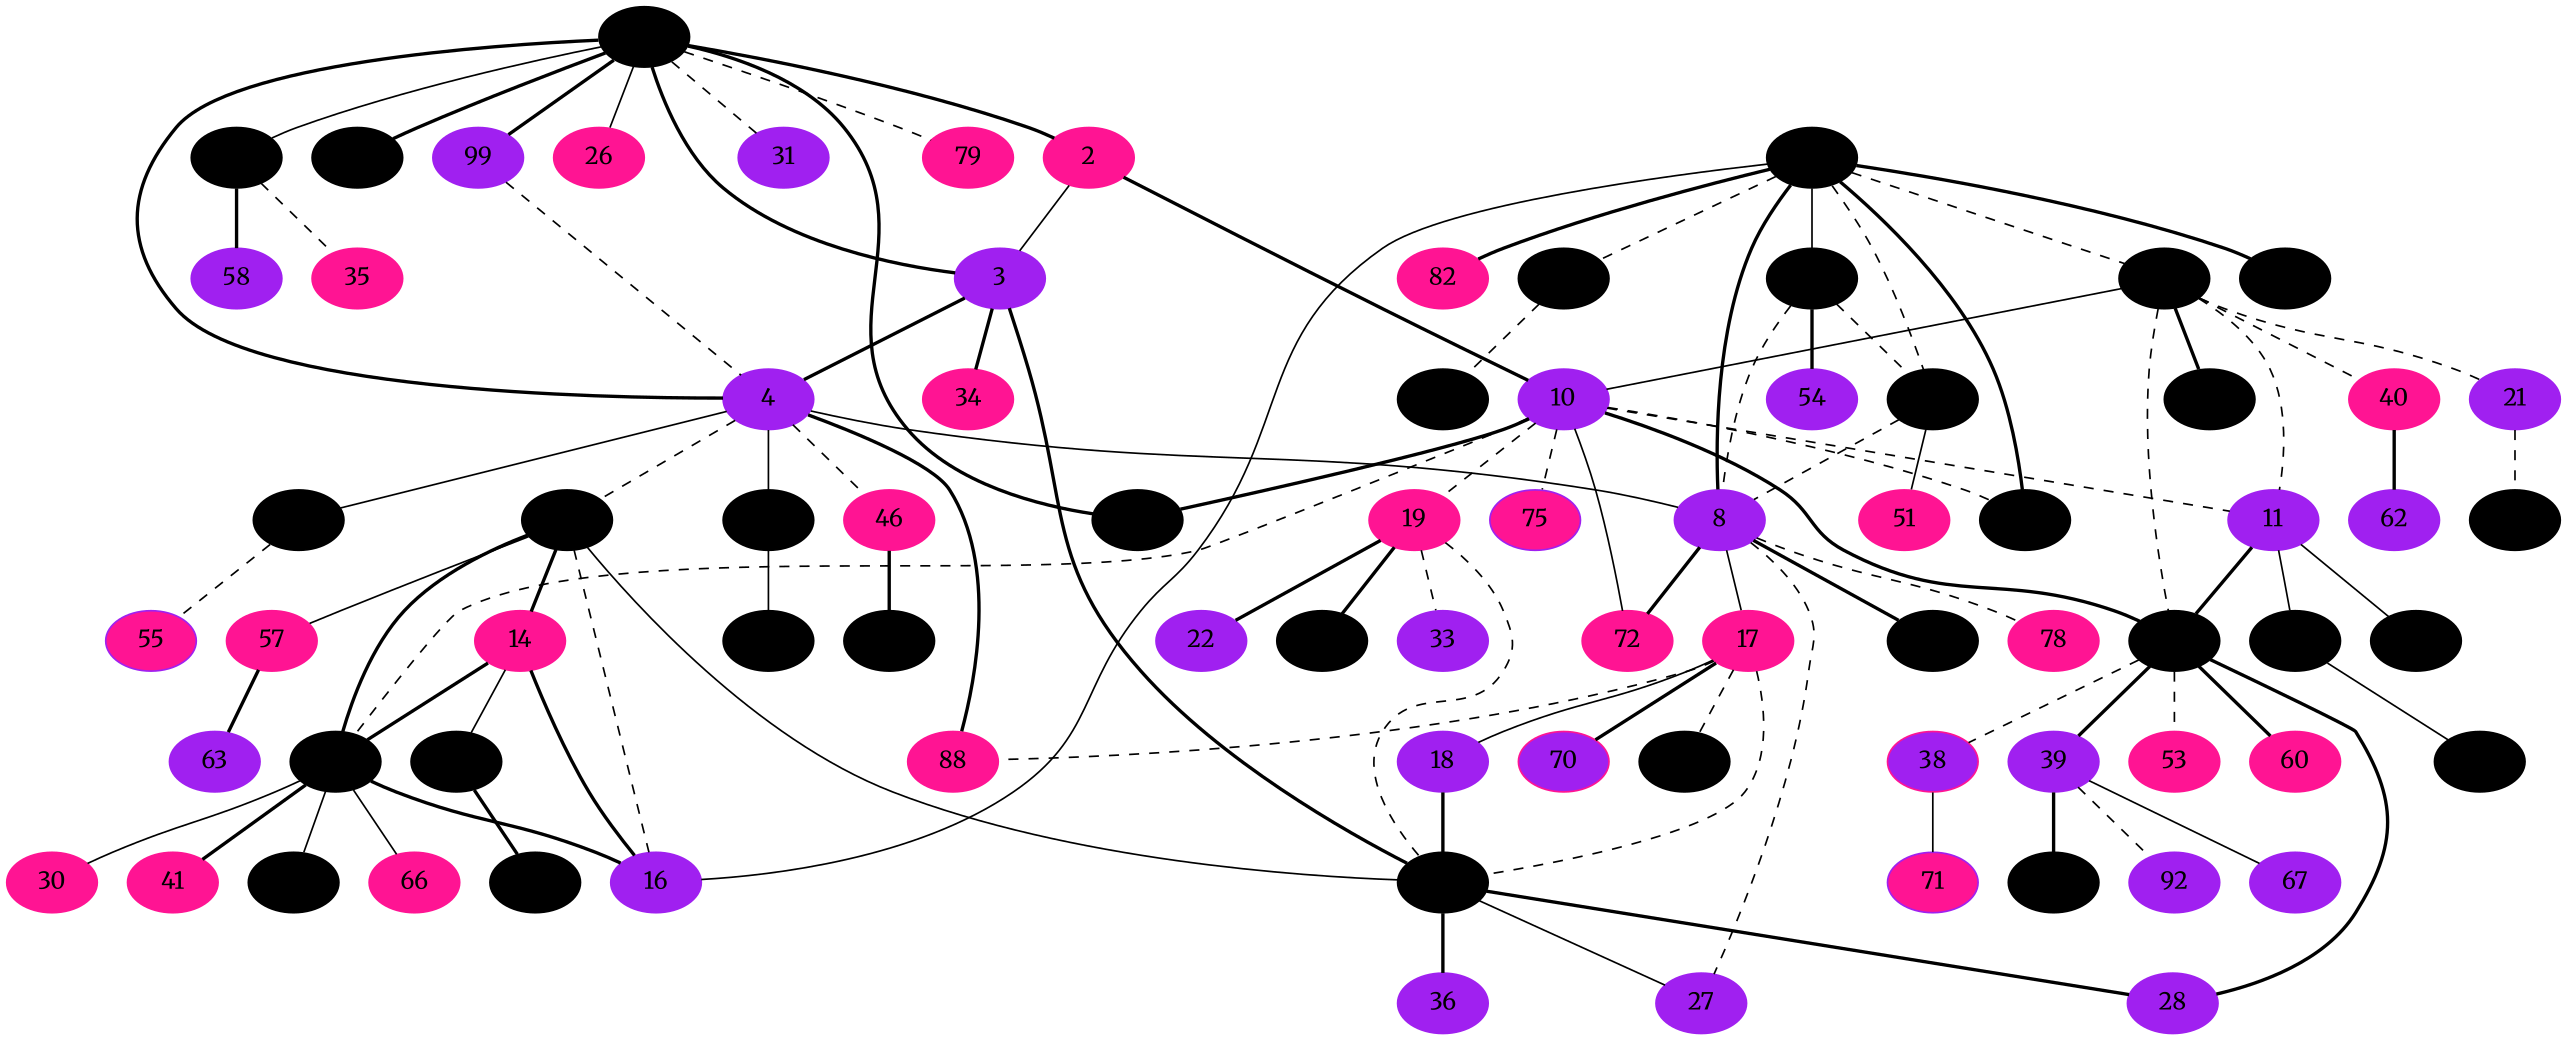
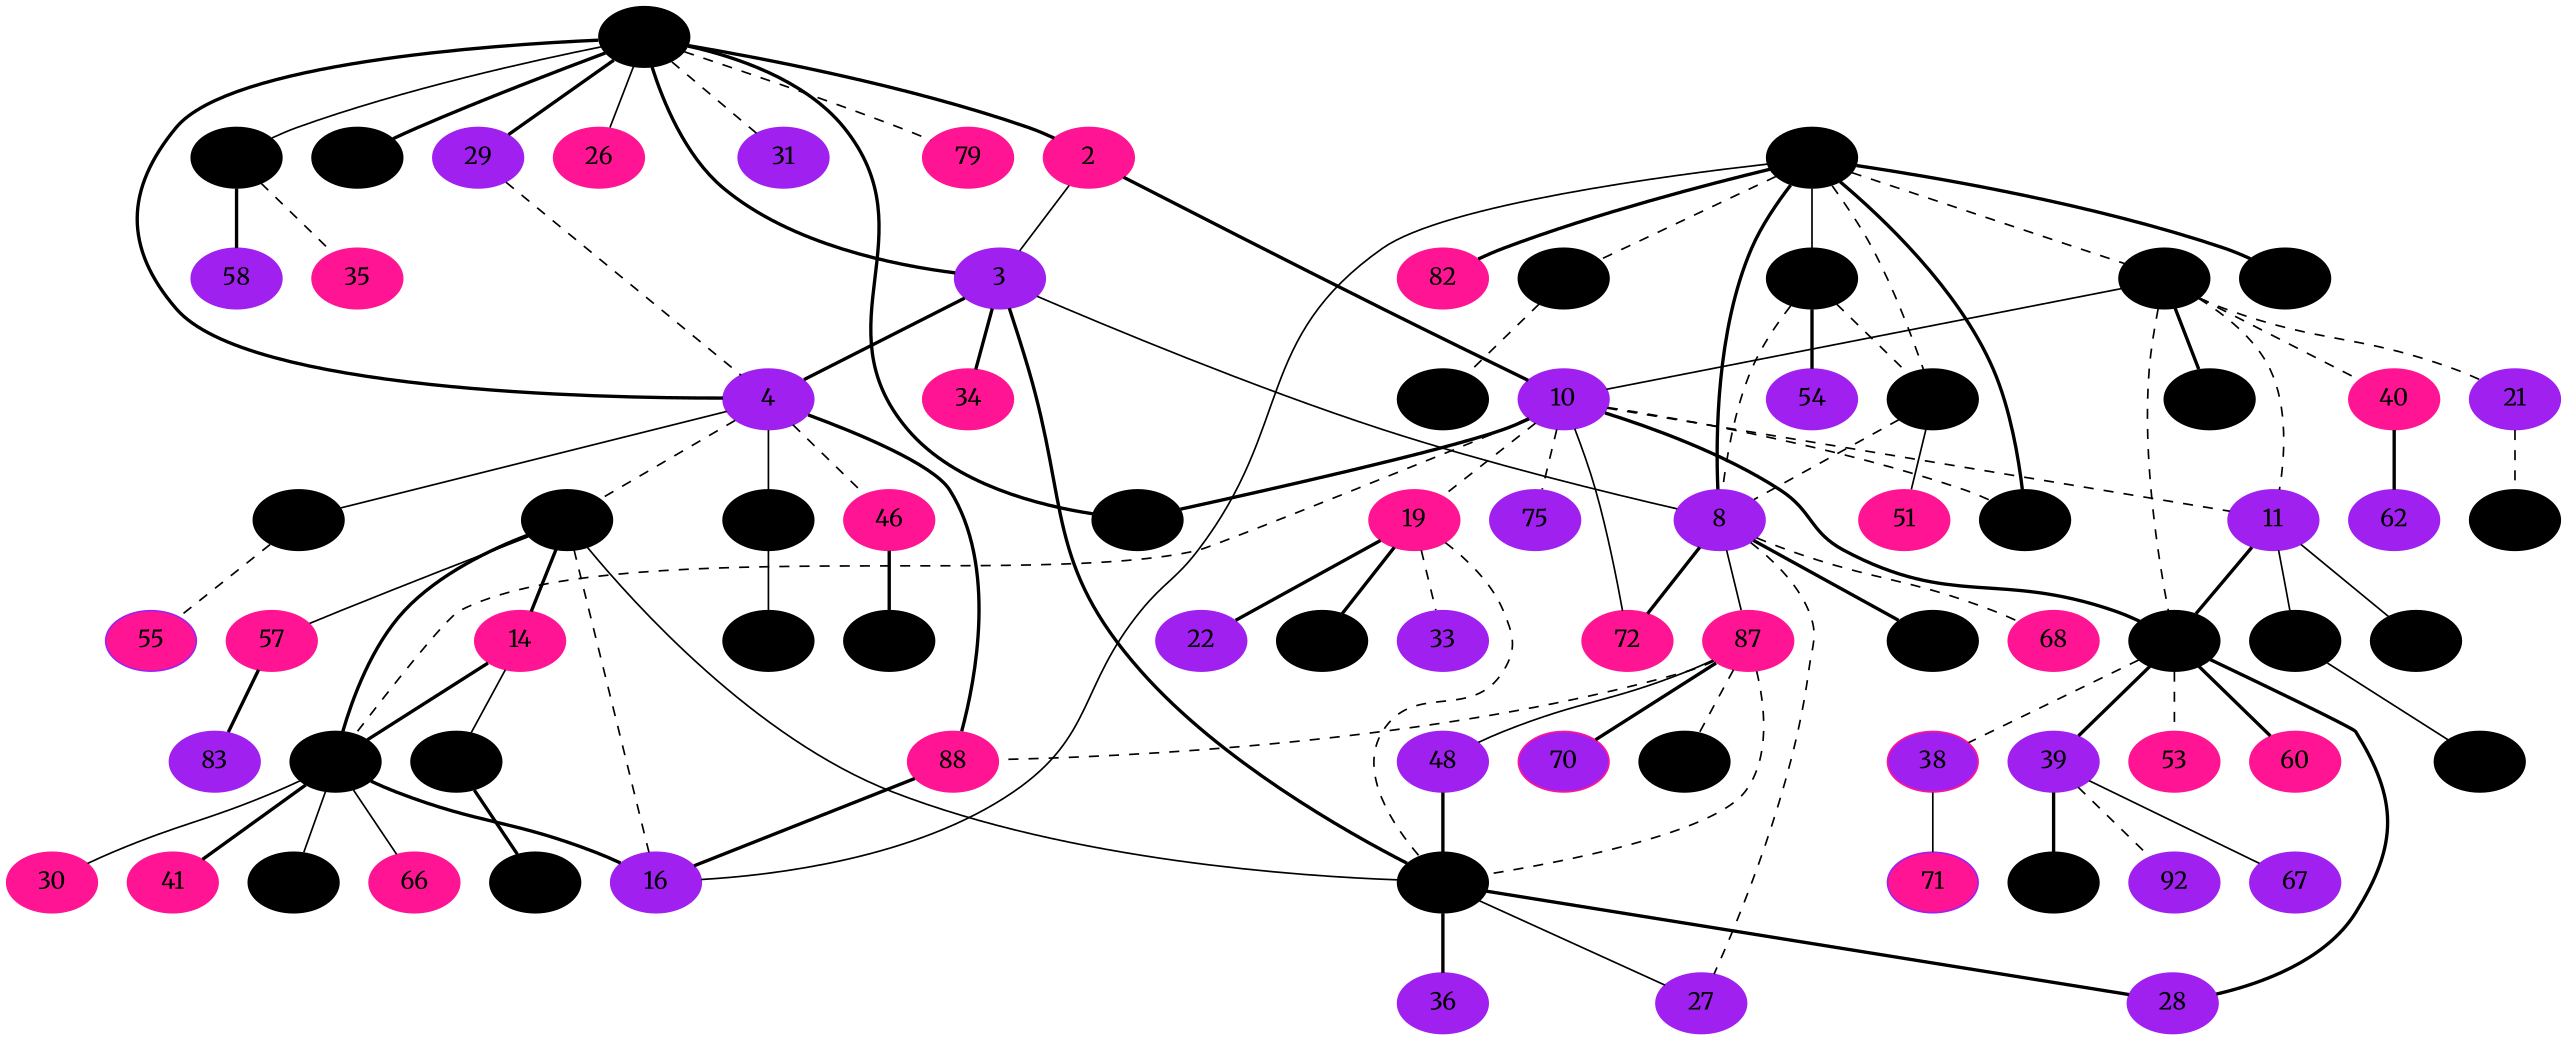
node "99": label "99" -> "29"
edge "4" -- "8": now "3" -- "8"
node "75": fillcolor deeppink -> purple
node "17": label "17" -> "87"
node "78": label "78" -> "68"
node "63": label "63" -> "83"
node "18": label "18" -> "48"
edge "14" -- "16": now "88" -- "16"
